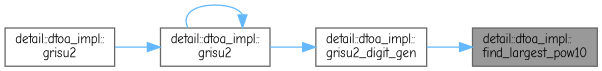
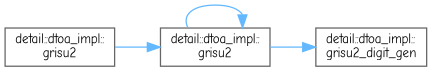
node "detail::dtoa_impl:: find_largest_pow10": removed
